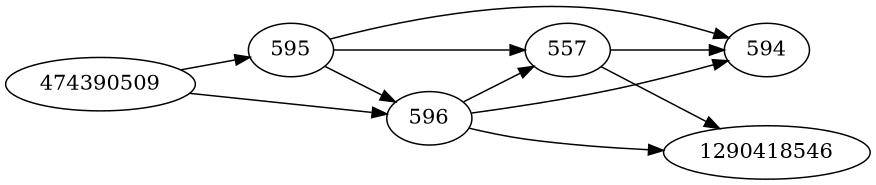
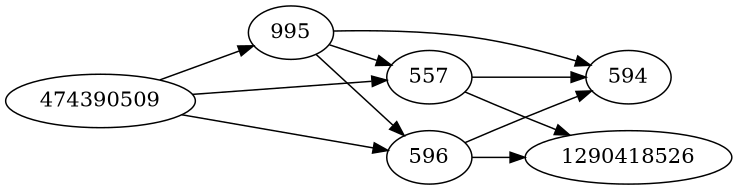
node "595": label "595" -> "995"
edge "596" -> "557": now "474390509" -> "557"
node "1290418546": label "1290418546" -> "1290418526"
